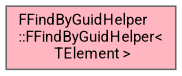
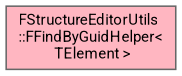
node "FFindByGuidHelper ::FFindByGuidHelper< TElement >": label "FFindByGuidHelper ::FFindByGuidHelper< TElement >" -> "FStructureEditorUtils ::FFindByGuidHelper< TElement >"
